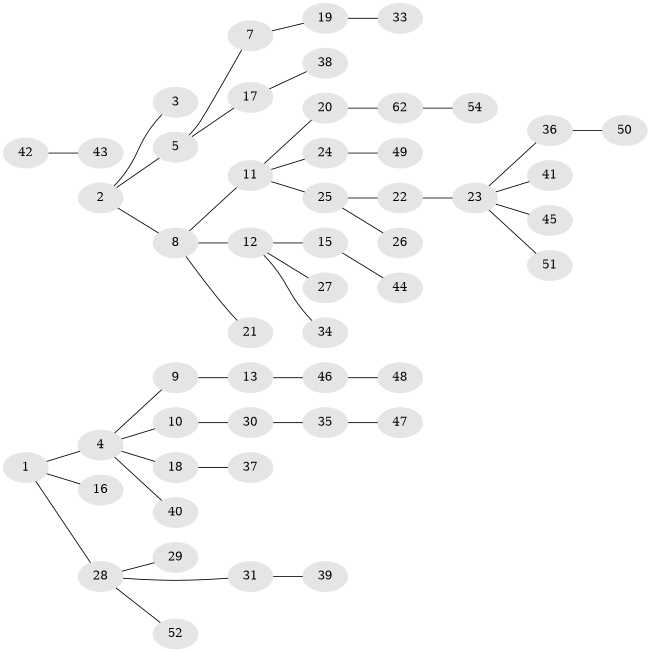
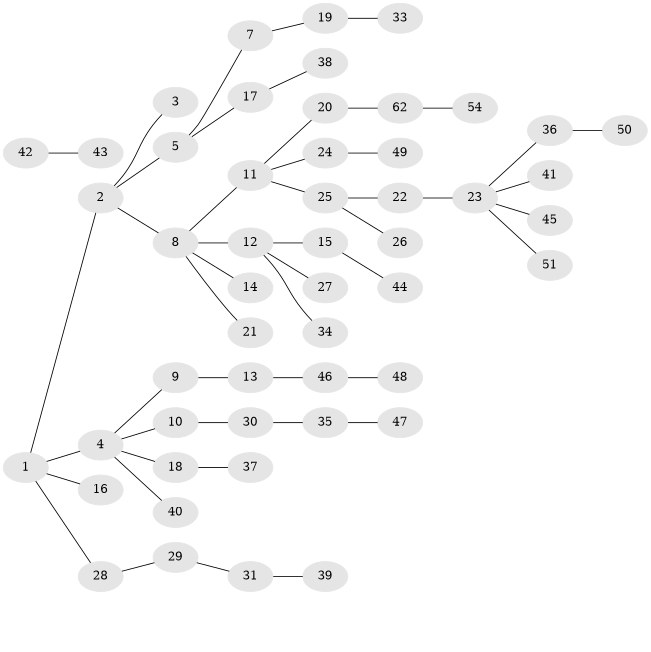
node "14": added
edge "2" -- "1": added
edge "28" -- "31": now "29" -- "31"
node "52": removed
